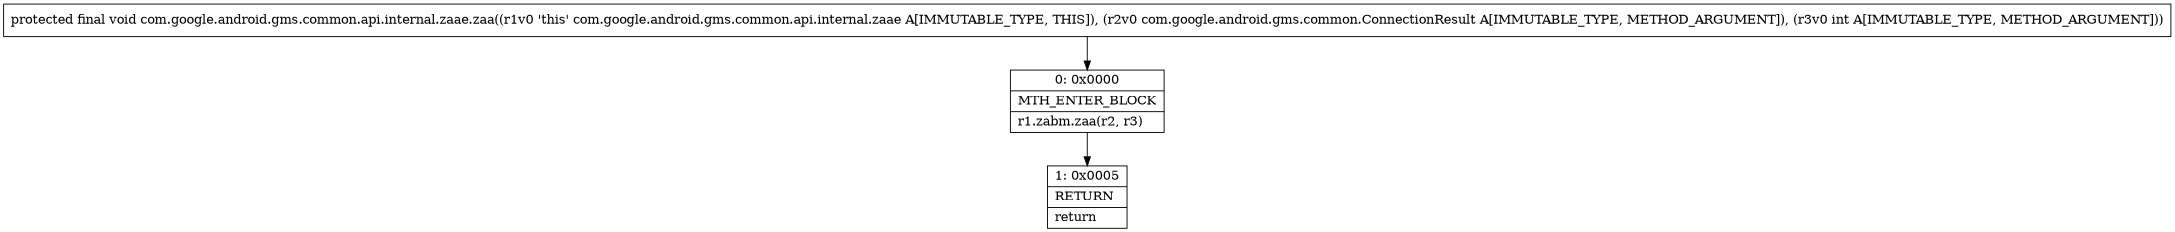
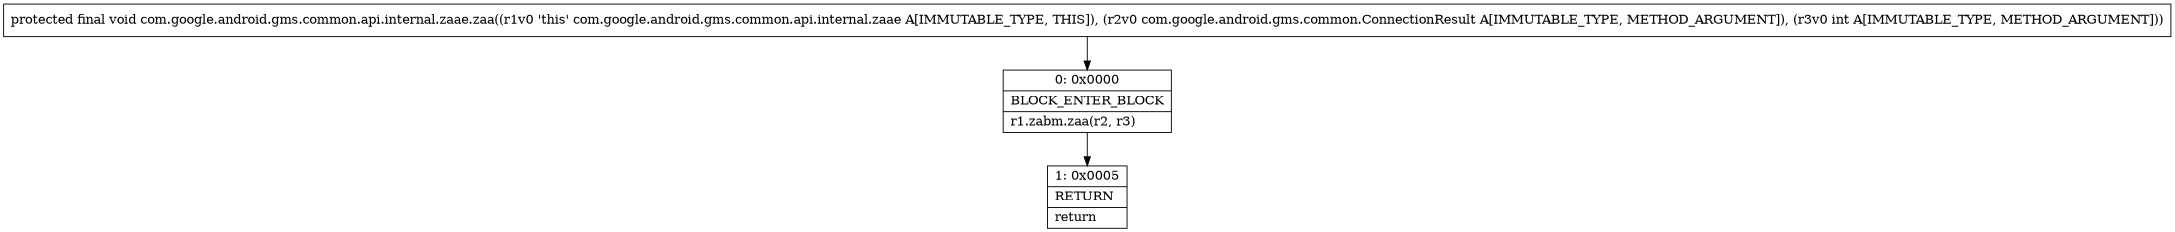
node "0: 0x0000": text "MTH_ENTER_BLOCK" -> "BLOCK_ENTER_BLOCK"
